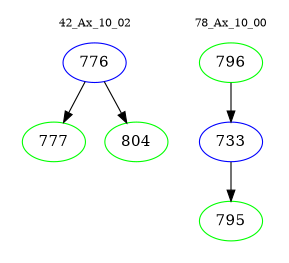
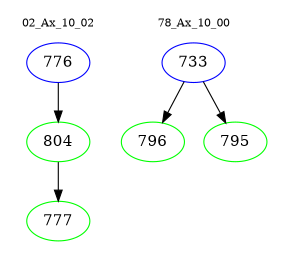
cluster "42_Ax_10_02": label "42_Ax_10_02" -> "02_Ax_10_02"
edge "776" -> "777": now "804" -> "777"
edge "796" -> "733": reversed
